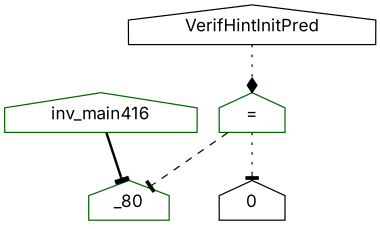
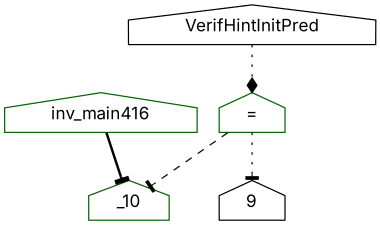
node "_80": label "_80" -> "_10"
node "0": label "0" -> "9"
